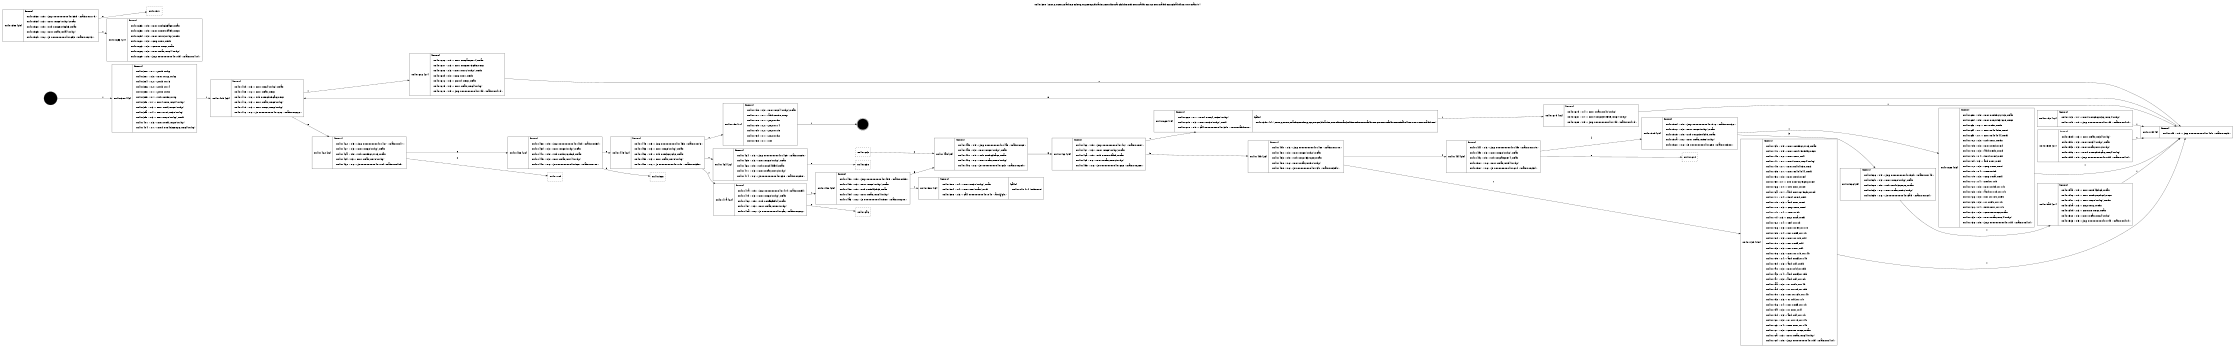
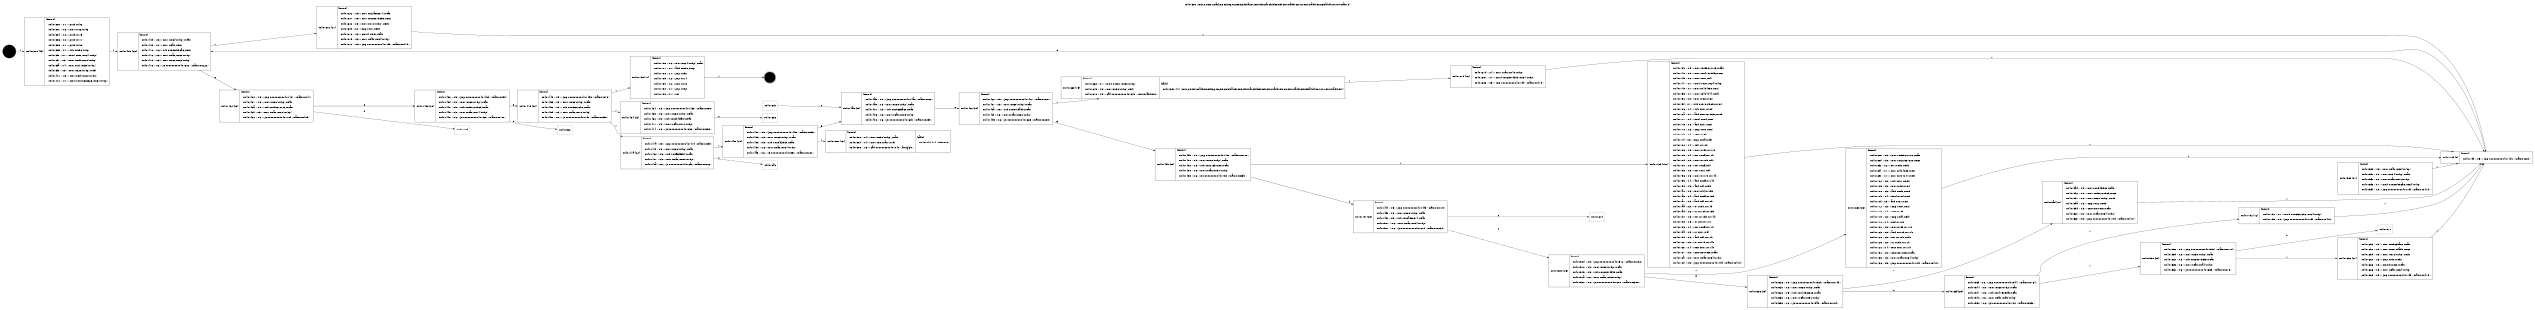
edge "0x401653 [27]" -> "0x4017fd [5]": added, label "1"
node "0x40153f [25]": added
